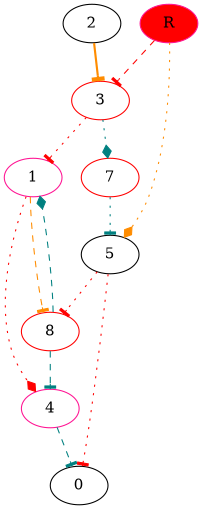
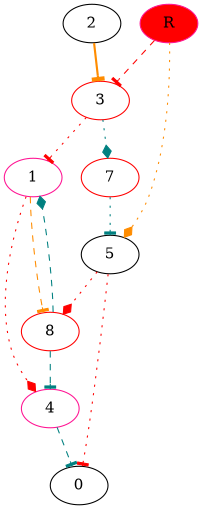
edge "5" -> "8": arrowhead tee -> diamond
